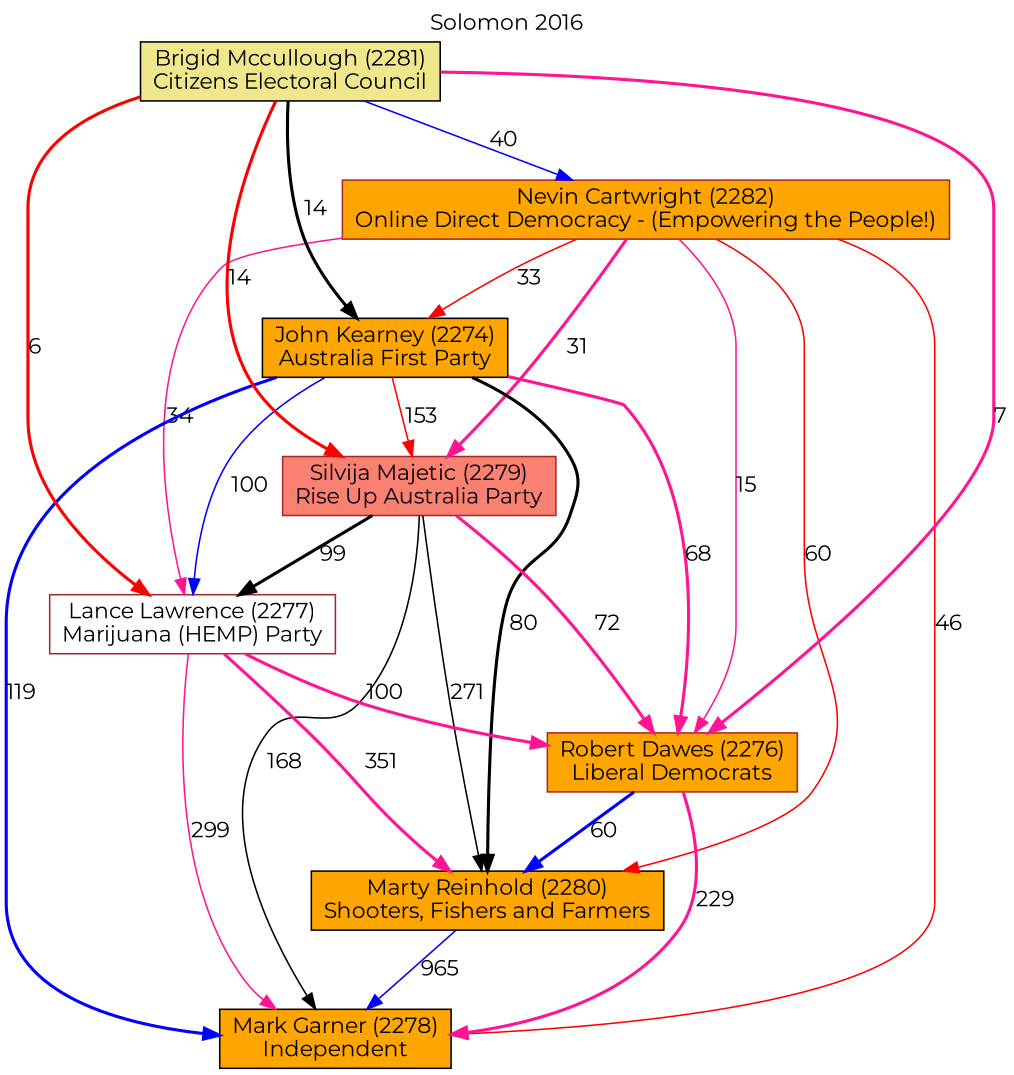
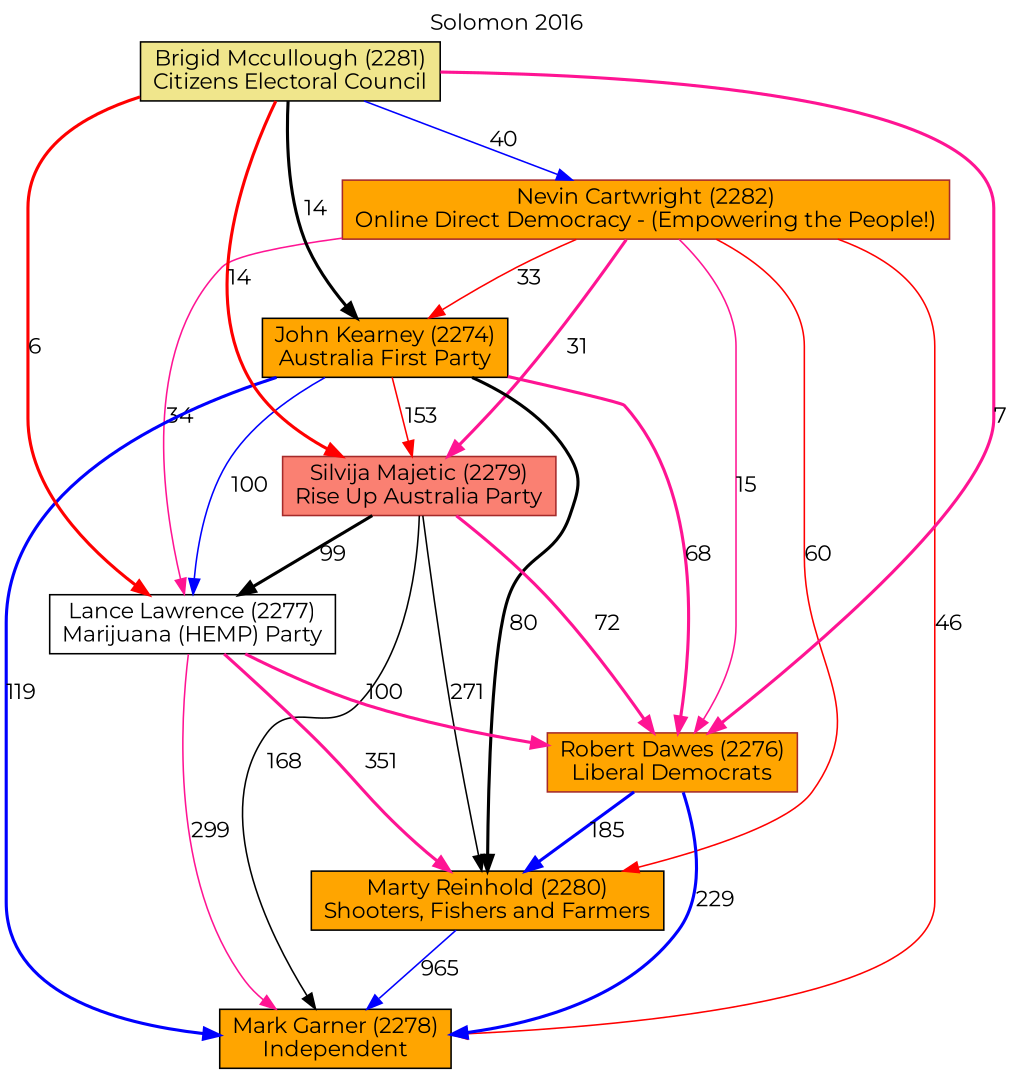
node "Lance Lawrence (2277) Marijuana (HEMP) Party": color brown -> black
edge "Robert Dawes (2276) Liberal Democrats" -> "Marty Reinhold (2280) Shooters, Fishers and Farmers": label "60" -> "185"
edge "Robert Dawes (2276) Liberal Democrats" -> "Mark Garner (2278) Independent": color deeppink -> blue
